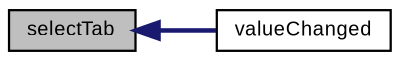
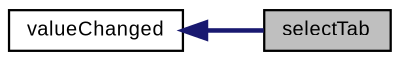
edge "valueChanged" -> "selectTab": reversed
